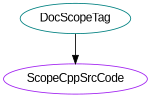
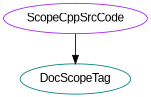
edge "DocScopeTag" -> "ScopeCppSrcCode": reversed
